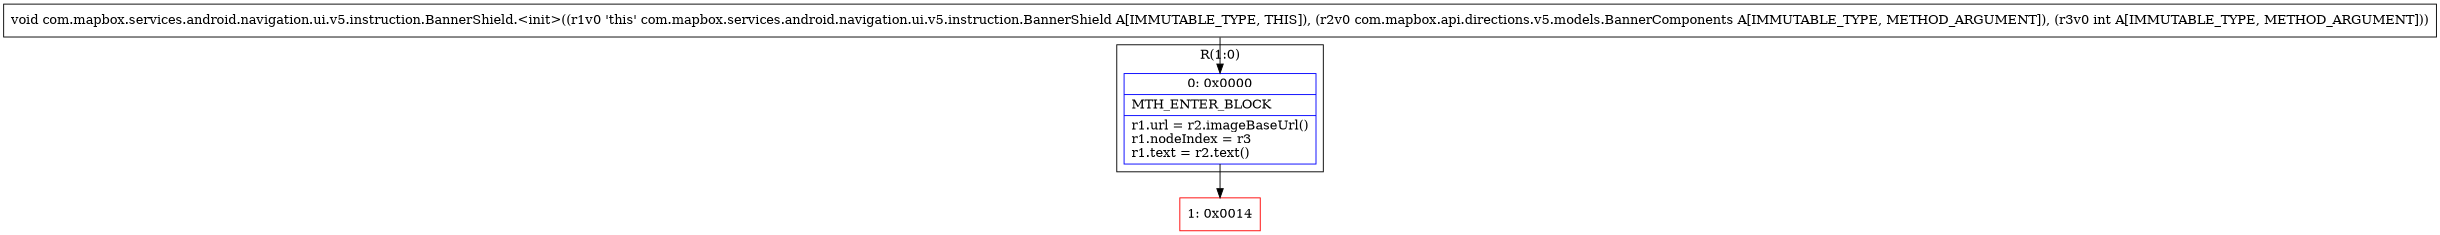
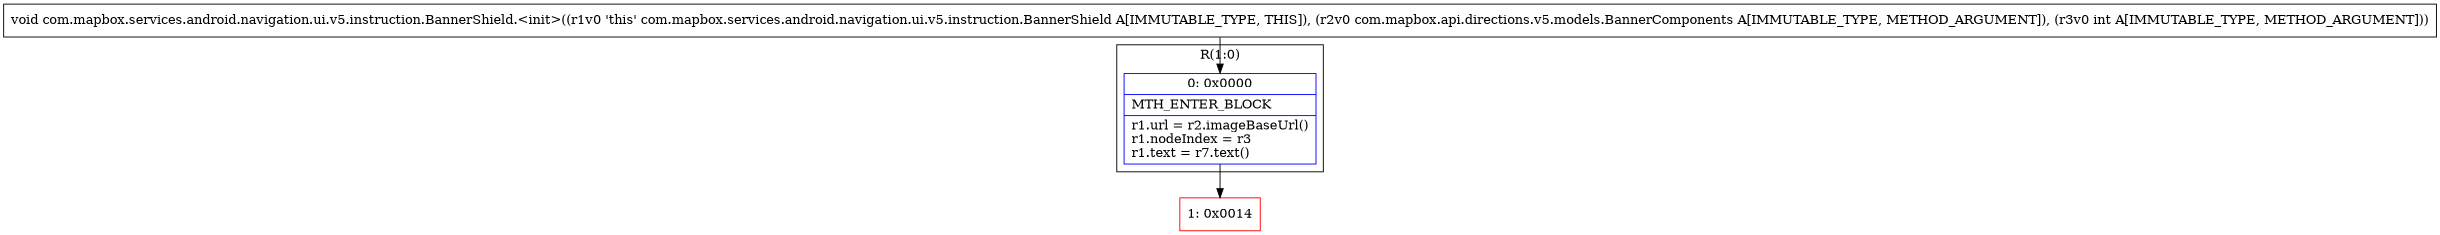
node "0: 0x0000": text "r1.text = r2.text()" -> "r1.text = r7.text()"
